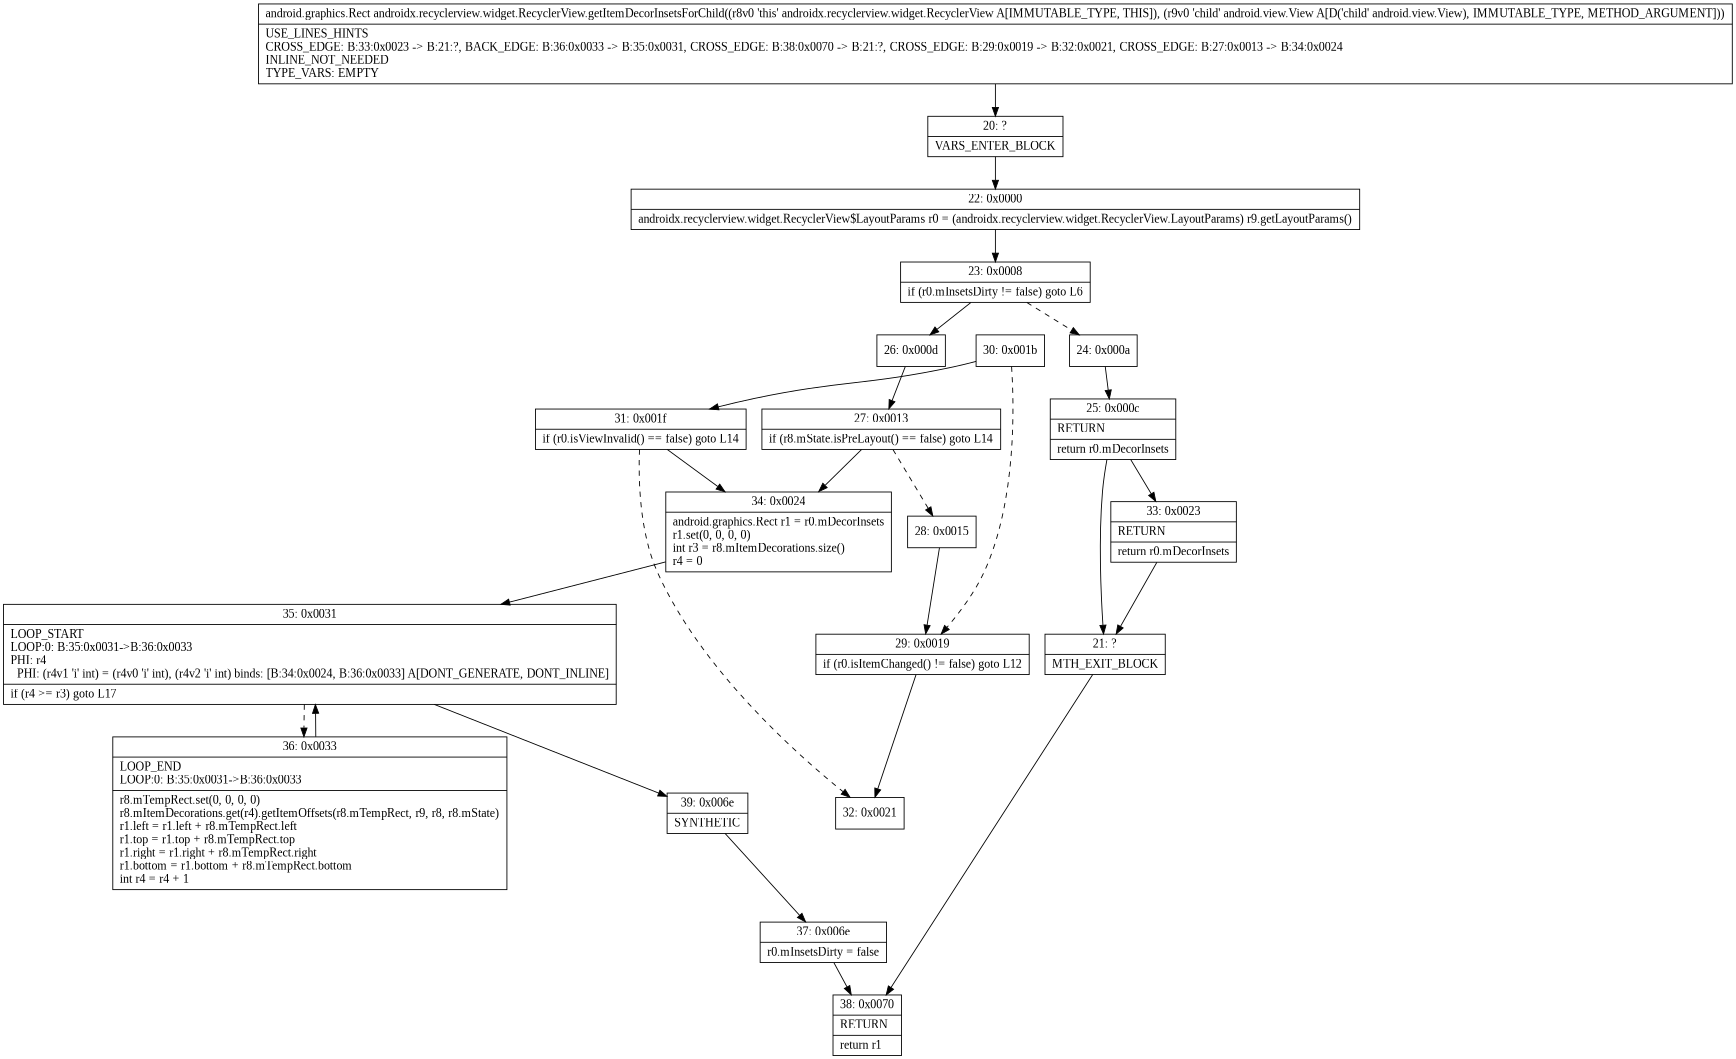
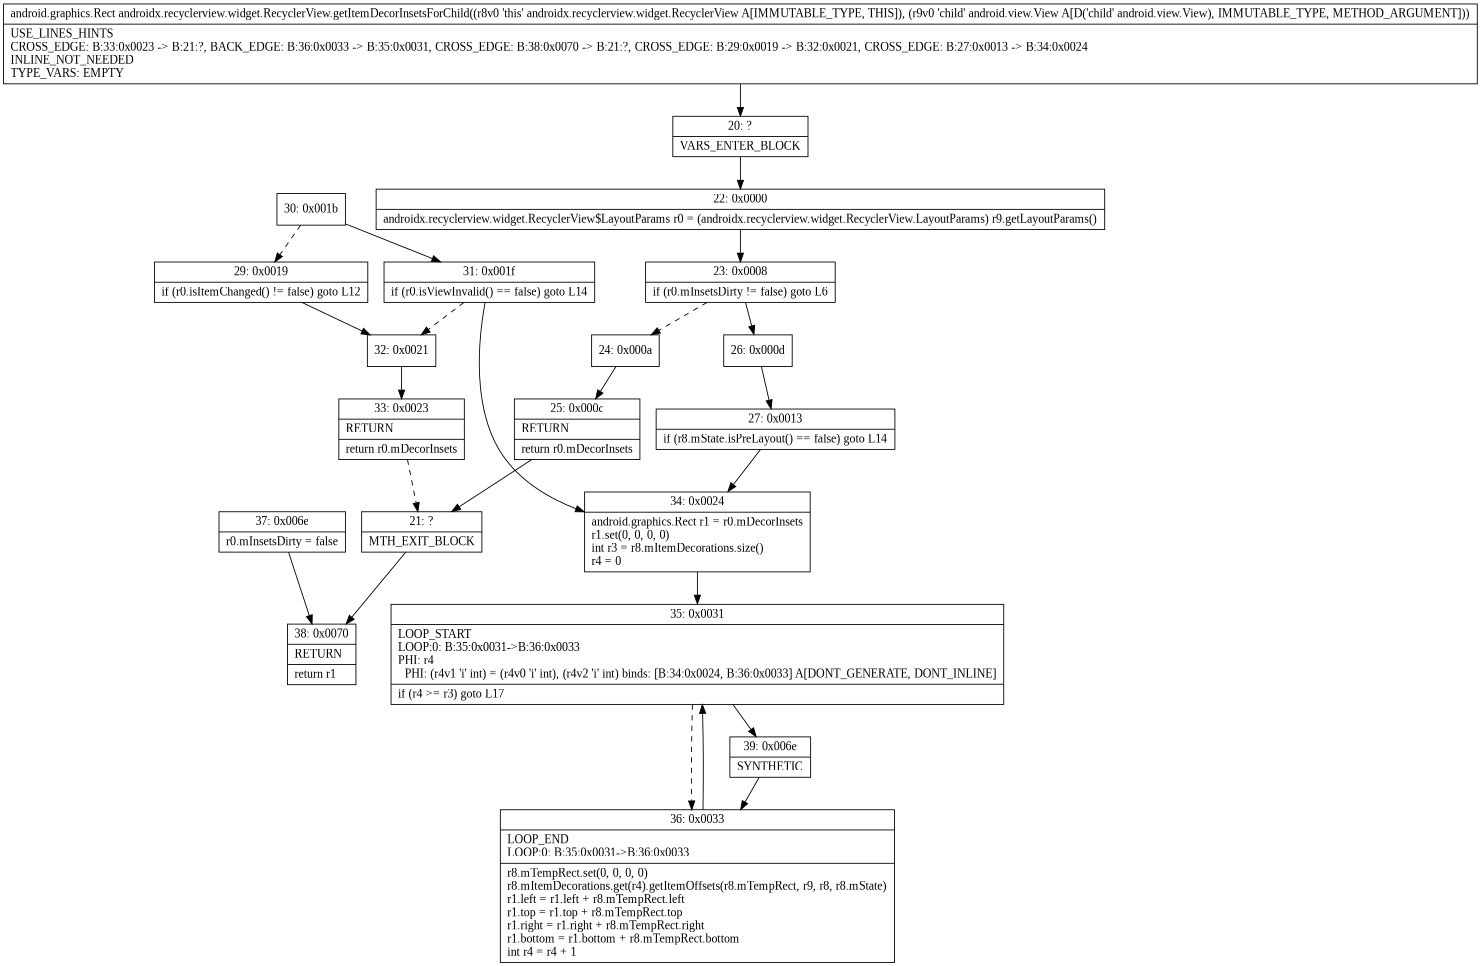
edge "25: 0x000c" -> "33: 0x0023": now "32: 0x0021" -> "33: 0x0023"
node "28: 0x0015": removed
edge "33: 0x0023" -> "21: ?": style solid -> dashed
edge "39: 0x006e" -> "37: 0x006e": now "39: 0x006e" -> "36: 0x0033"
